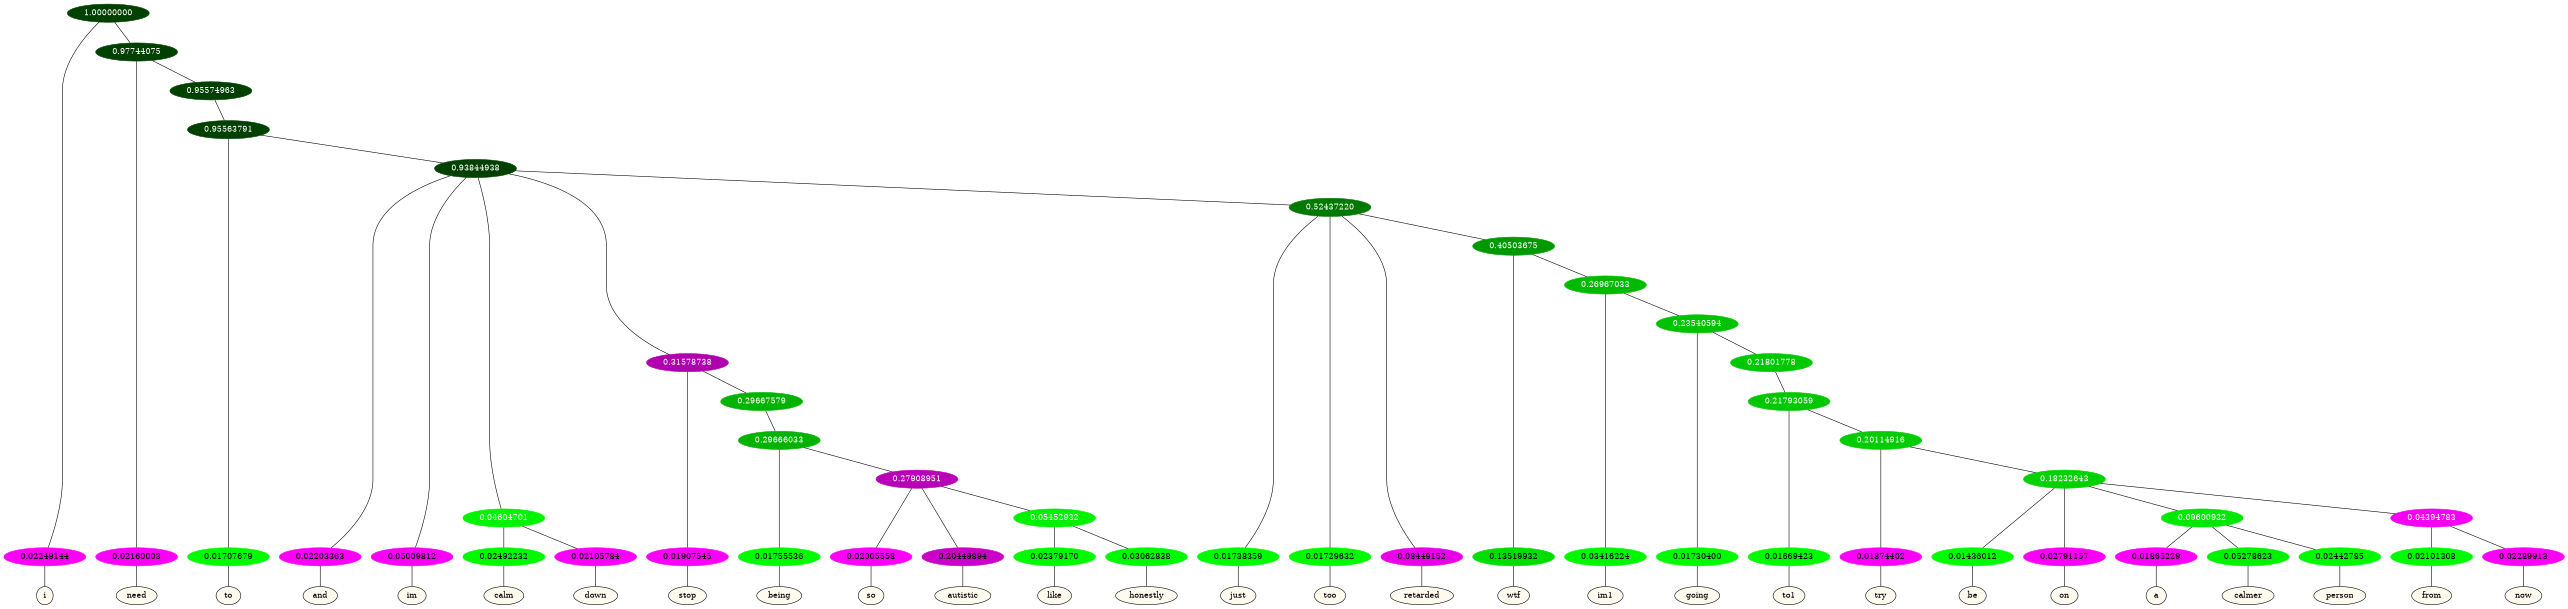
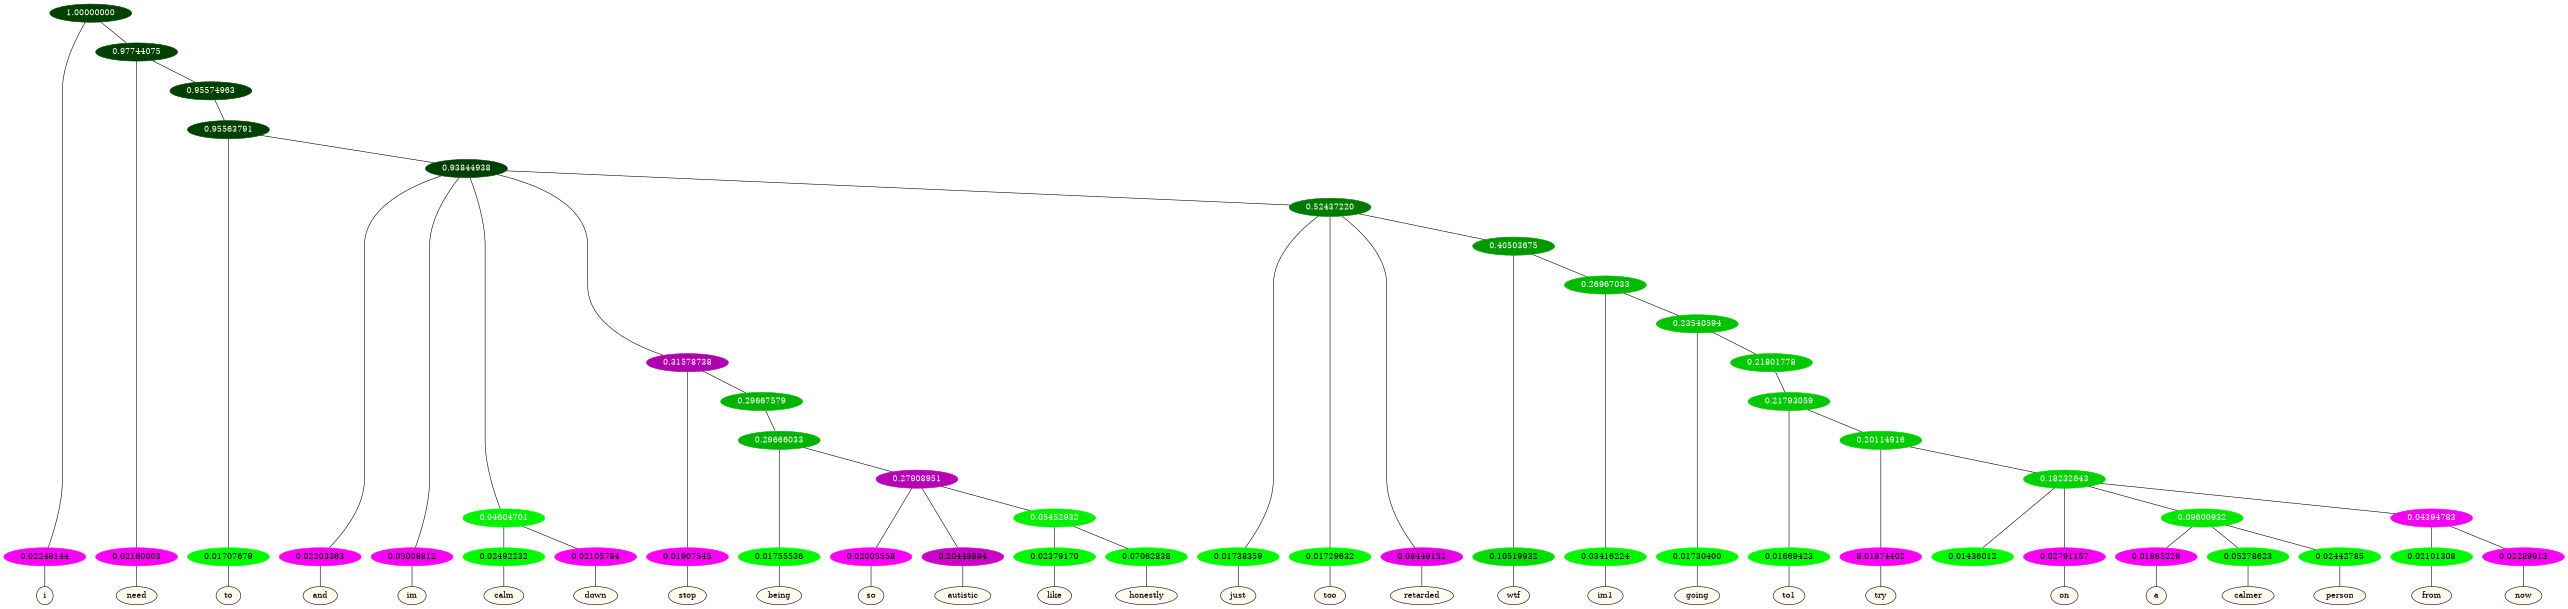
node "0.03062838": label "0.03062838" -> "0.07062838"
node "0.13519932": label "0.13519932" -> "0.10519932"
node "0.01874402": label "0.01874402" -> "8.01874402"
node "be": removed
